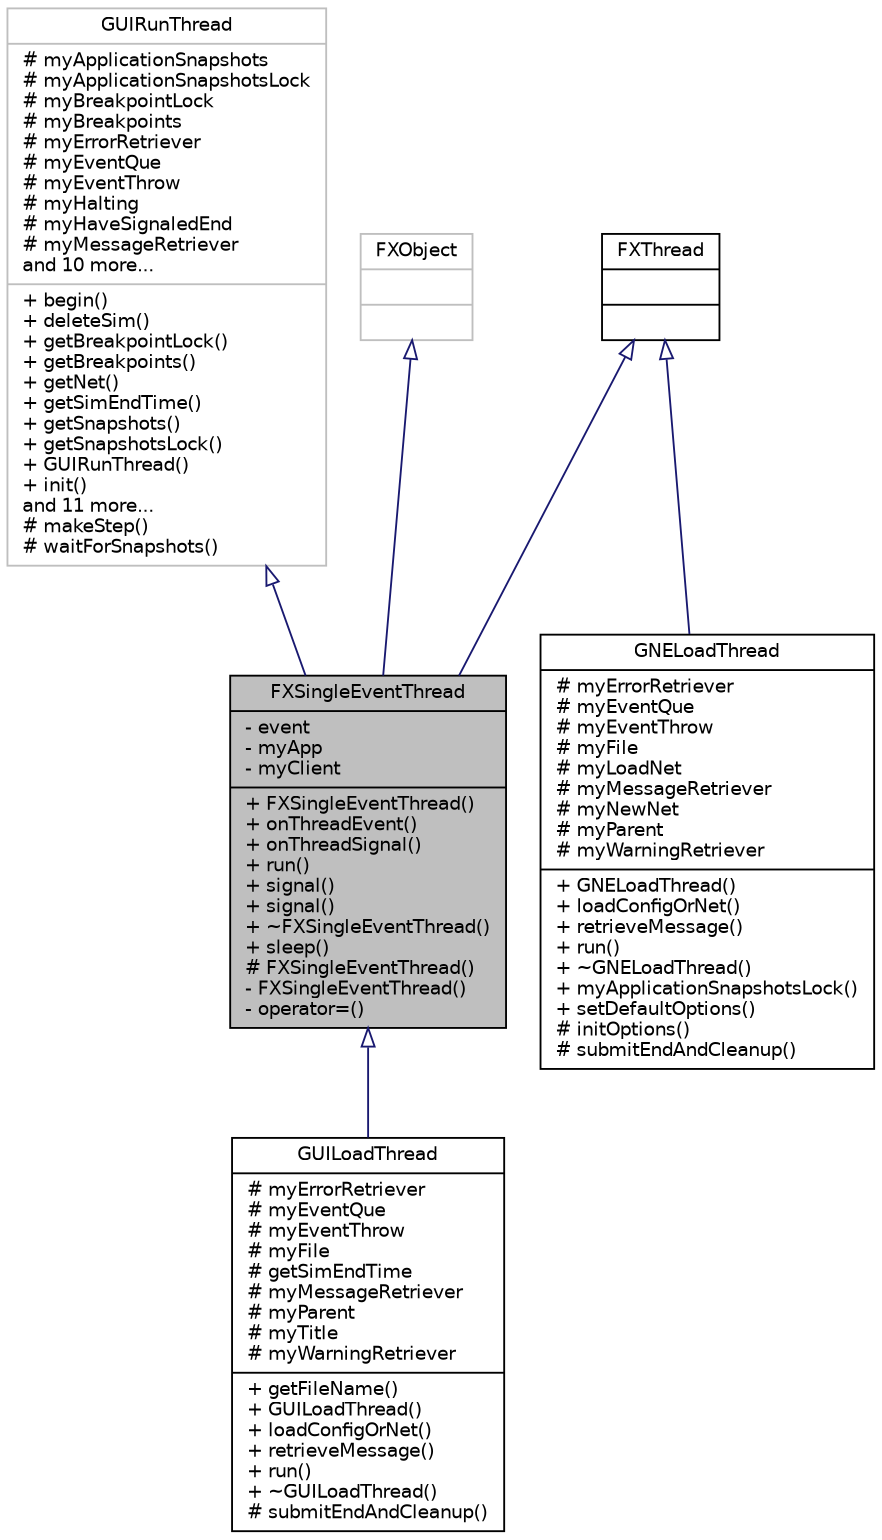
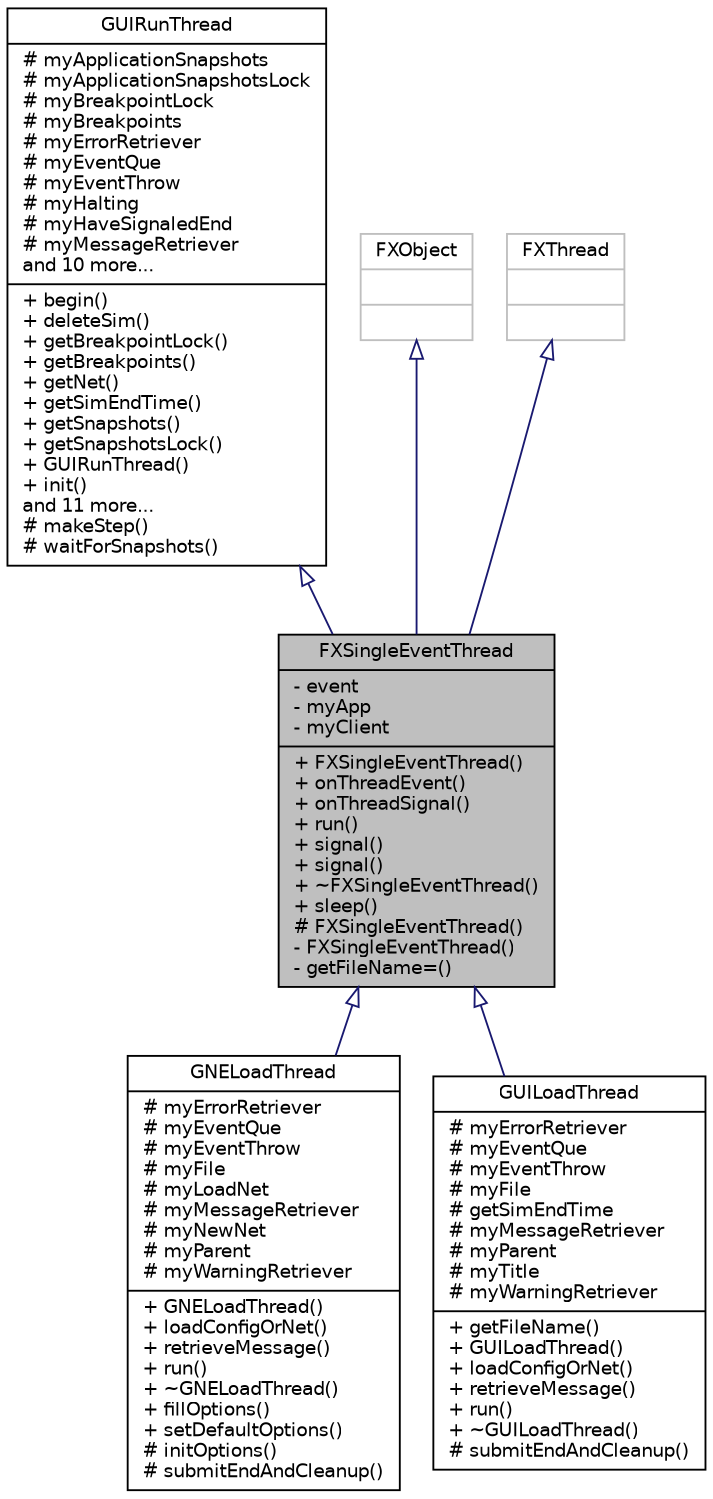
node "GUIRunThread": color grey75 -> black
node "FXThread": color black -> grey75
edge "GNELoadThread" -> "FXThread": now "GNELoadThread" -> "FXSingleEventThread"
node "GNELoadThread": text "+ myApplicationSnapshotsLock()" -> "+ fillOptions()"
node "FXSingleEventThread": text "- operator=()" -> "- getFileName=()"
